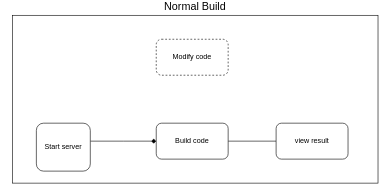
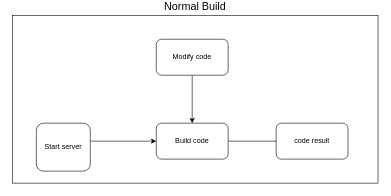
node "Modify code": style dashed -> solid
edge "Modify code" -> "Build code": added
edge "Start server" -> "Build code": arrowhead diamond -> classic
node "view result": label "view result" -> "code result"
